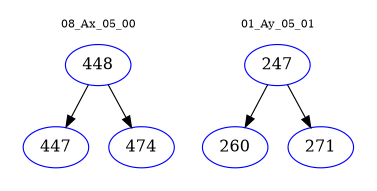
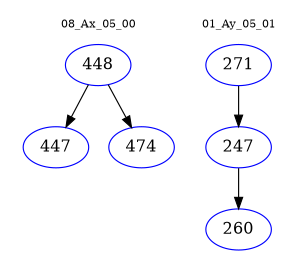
edge "247" -> "271": reversed
